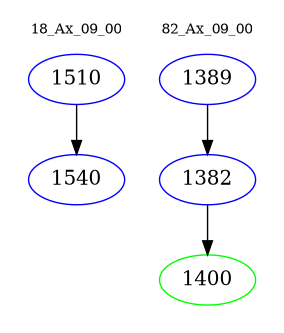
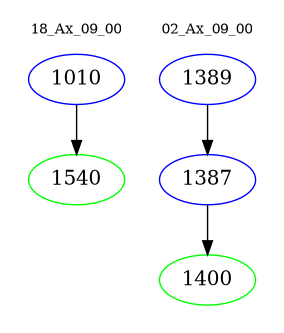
cluster "82_Ax_09_00": label "82_Ax_09_00" -> "02_Ax_09_00"
node "1510": label "1510" -> "1010"
node "1540": color blue -> green
node "1382": label "1382" -> "1387"
